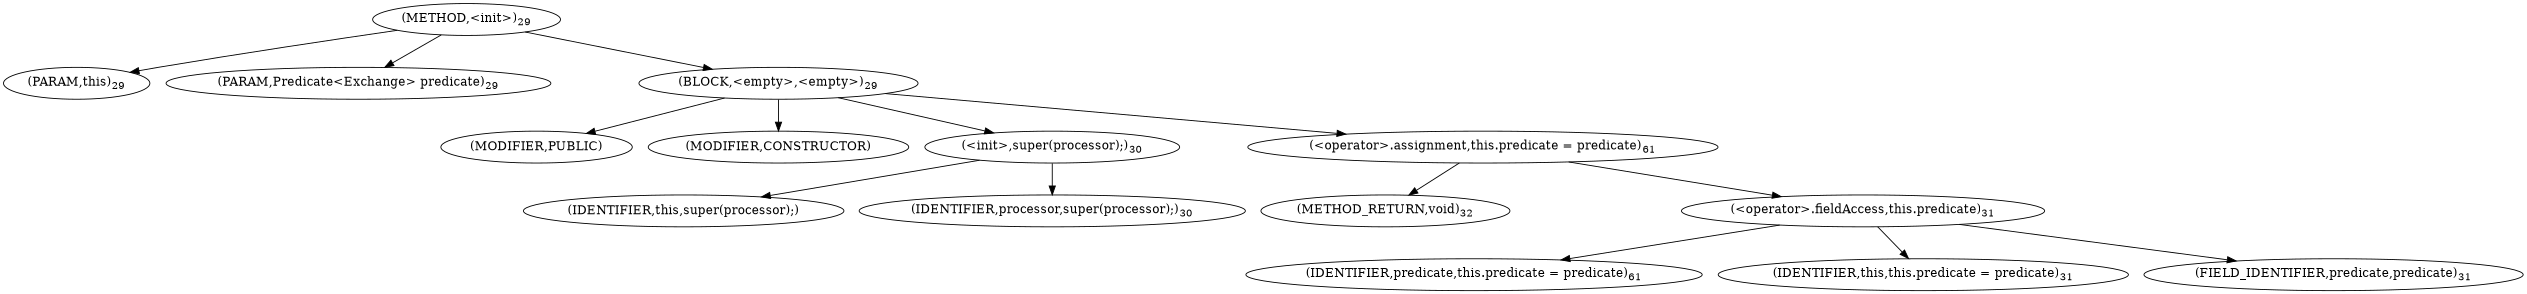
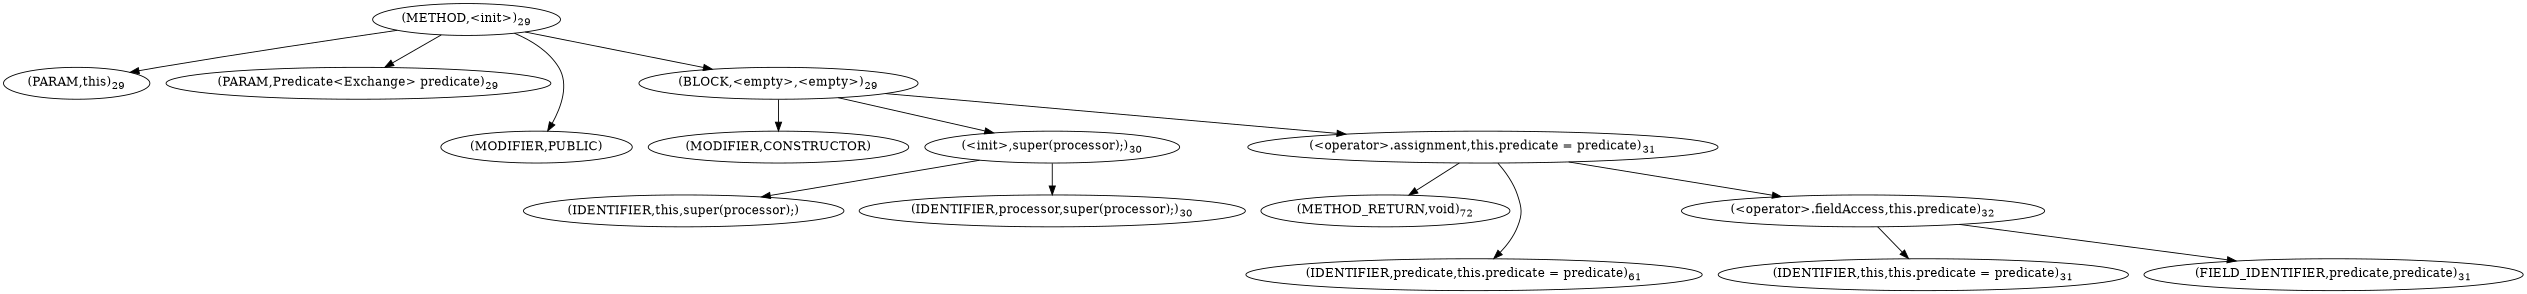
edge "(BLOCK,<empty>,<empty>)" -> "(MODIFIER,PUBLIC)": now "(METHOD,<init>)" -> "(MODIFIER,PUBLIC)"
node "(<operator>.assignment,this.predicate = predicate)": text "61" -> "31"
node "(METHOD_RETURN,void)": text "32" -> "72"
node "(<operator>.fieldAccess,this.predicate)": text "31" -> "32"
edge "(<operator>.fieldAccess,this.predicate)" -> "(IDENTIFIER,predicate,this.predicate = predicate)": now "(<operator>.assignment,this.predicate = predicate)" -> "(IDENTIFIER,predicate,this.predicate = predicate)"
